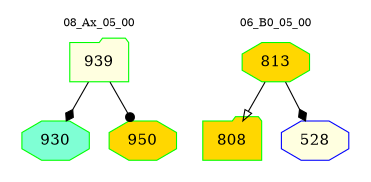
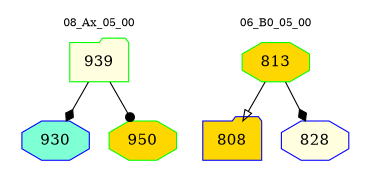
node "930": color green -> blue
node "808": color green -> blue
node "528": label "528" -> "828"
